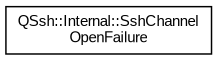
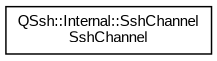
node "QSsh::Internal::SshChannel OpenFailure": label "QSsh::Internal::SshChannel OpenFailure" -> "QSsh::Internal::SshChannel SshChannel"
